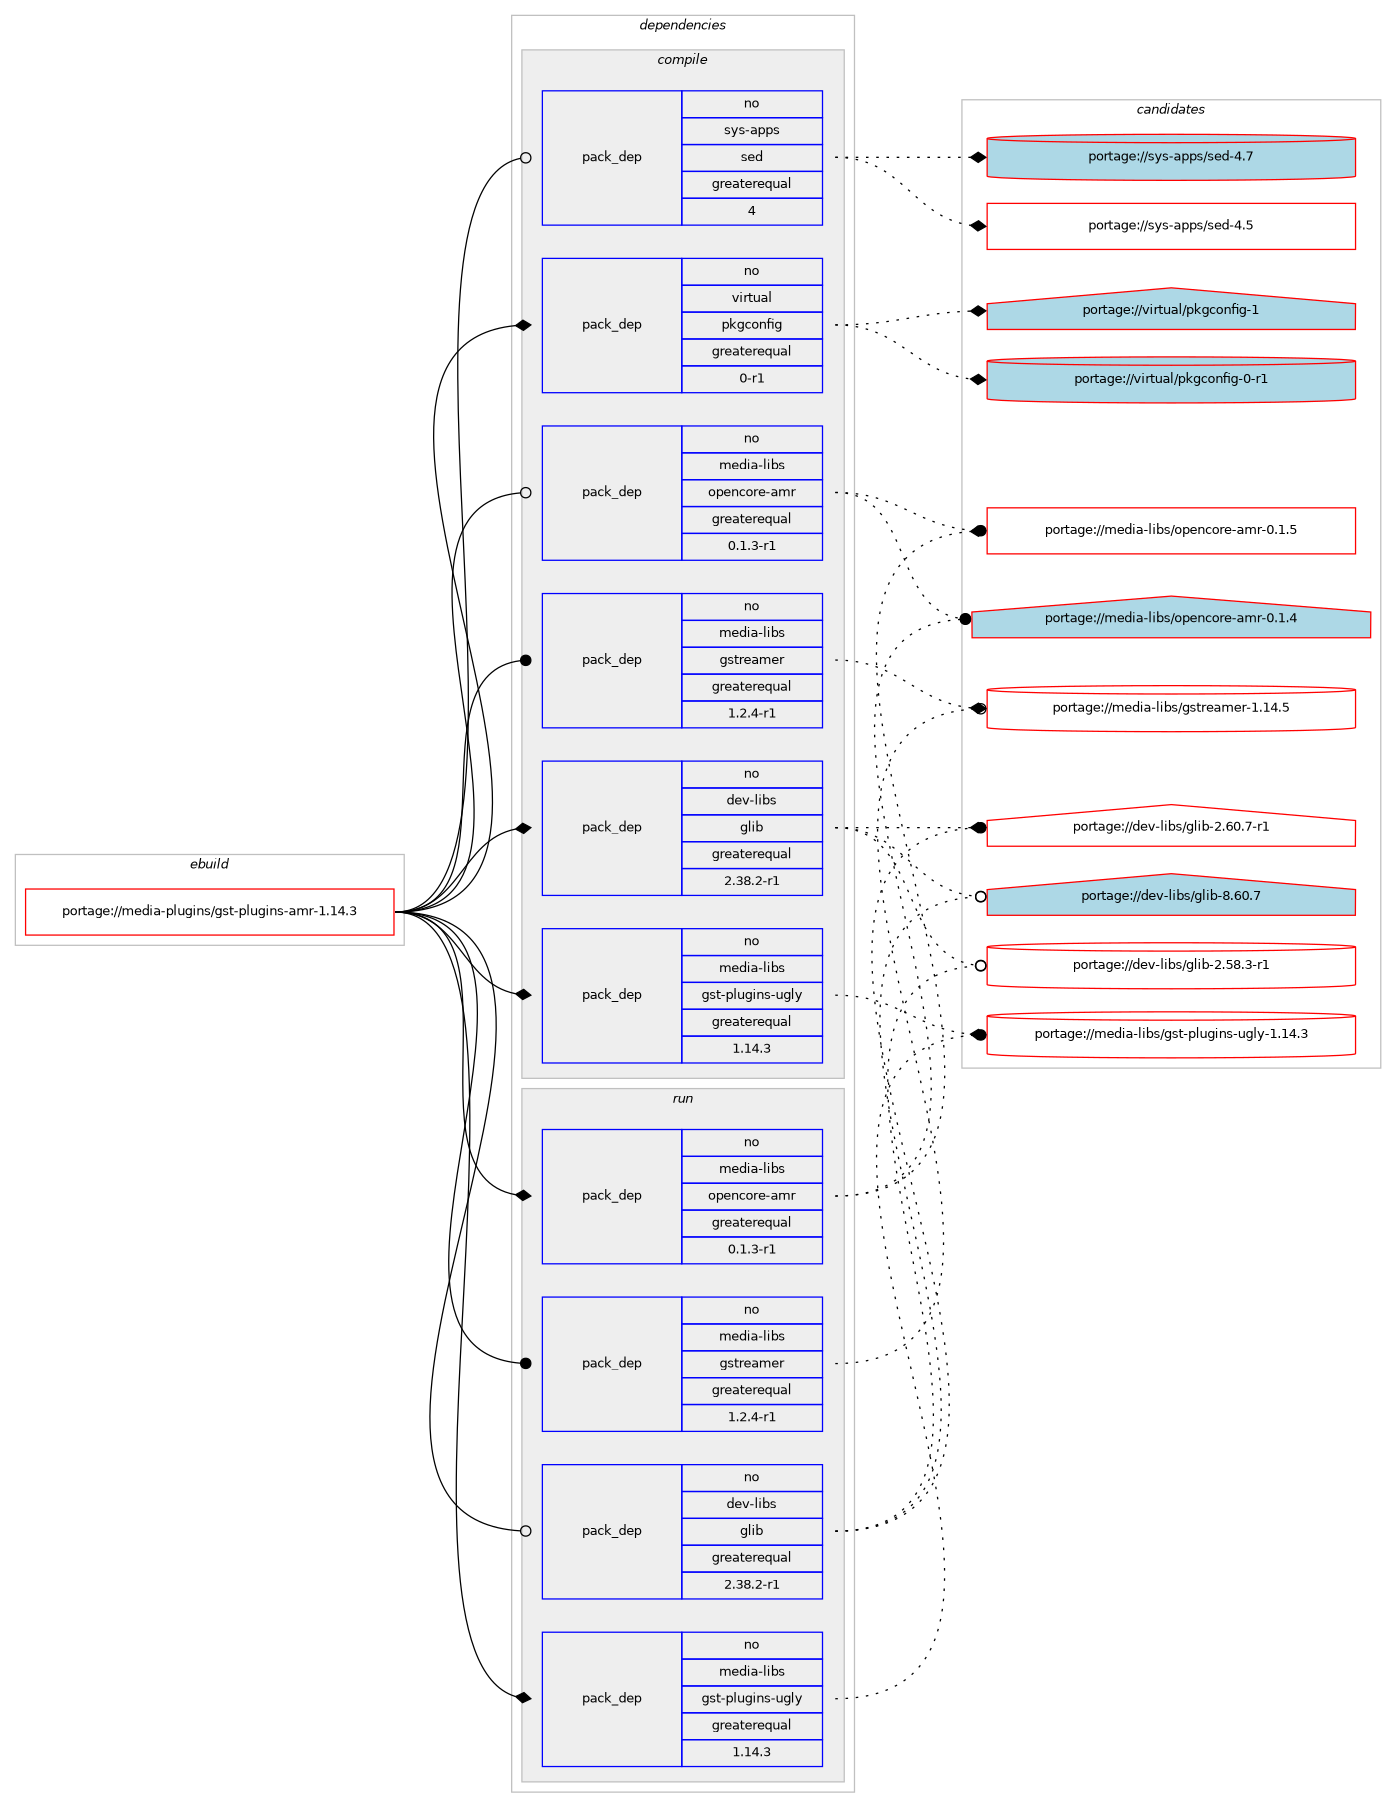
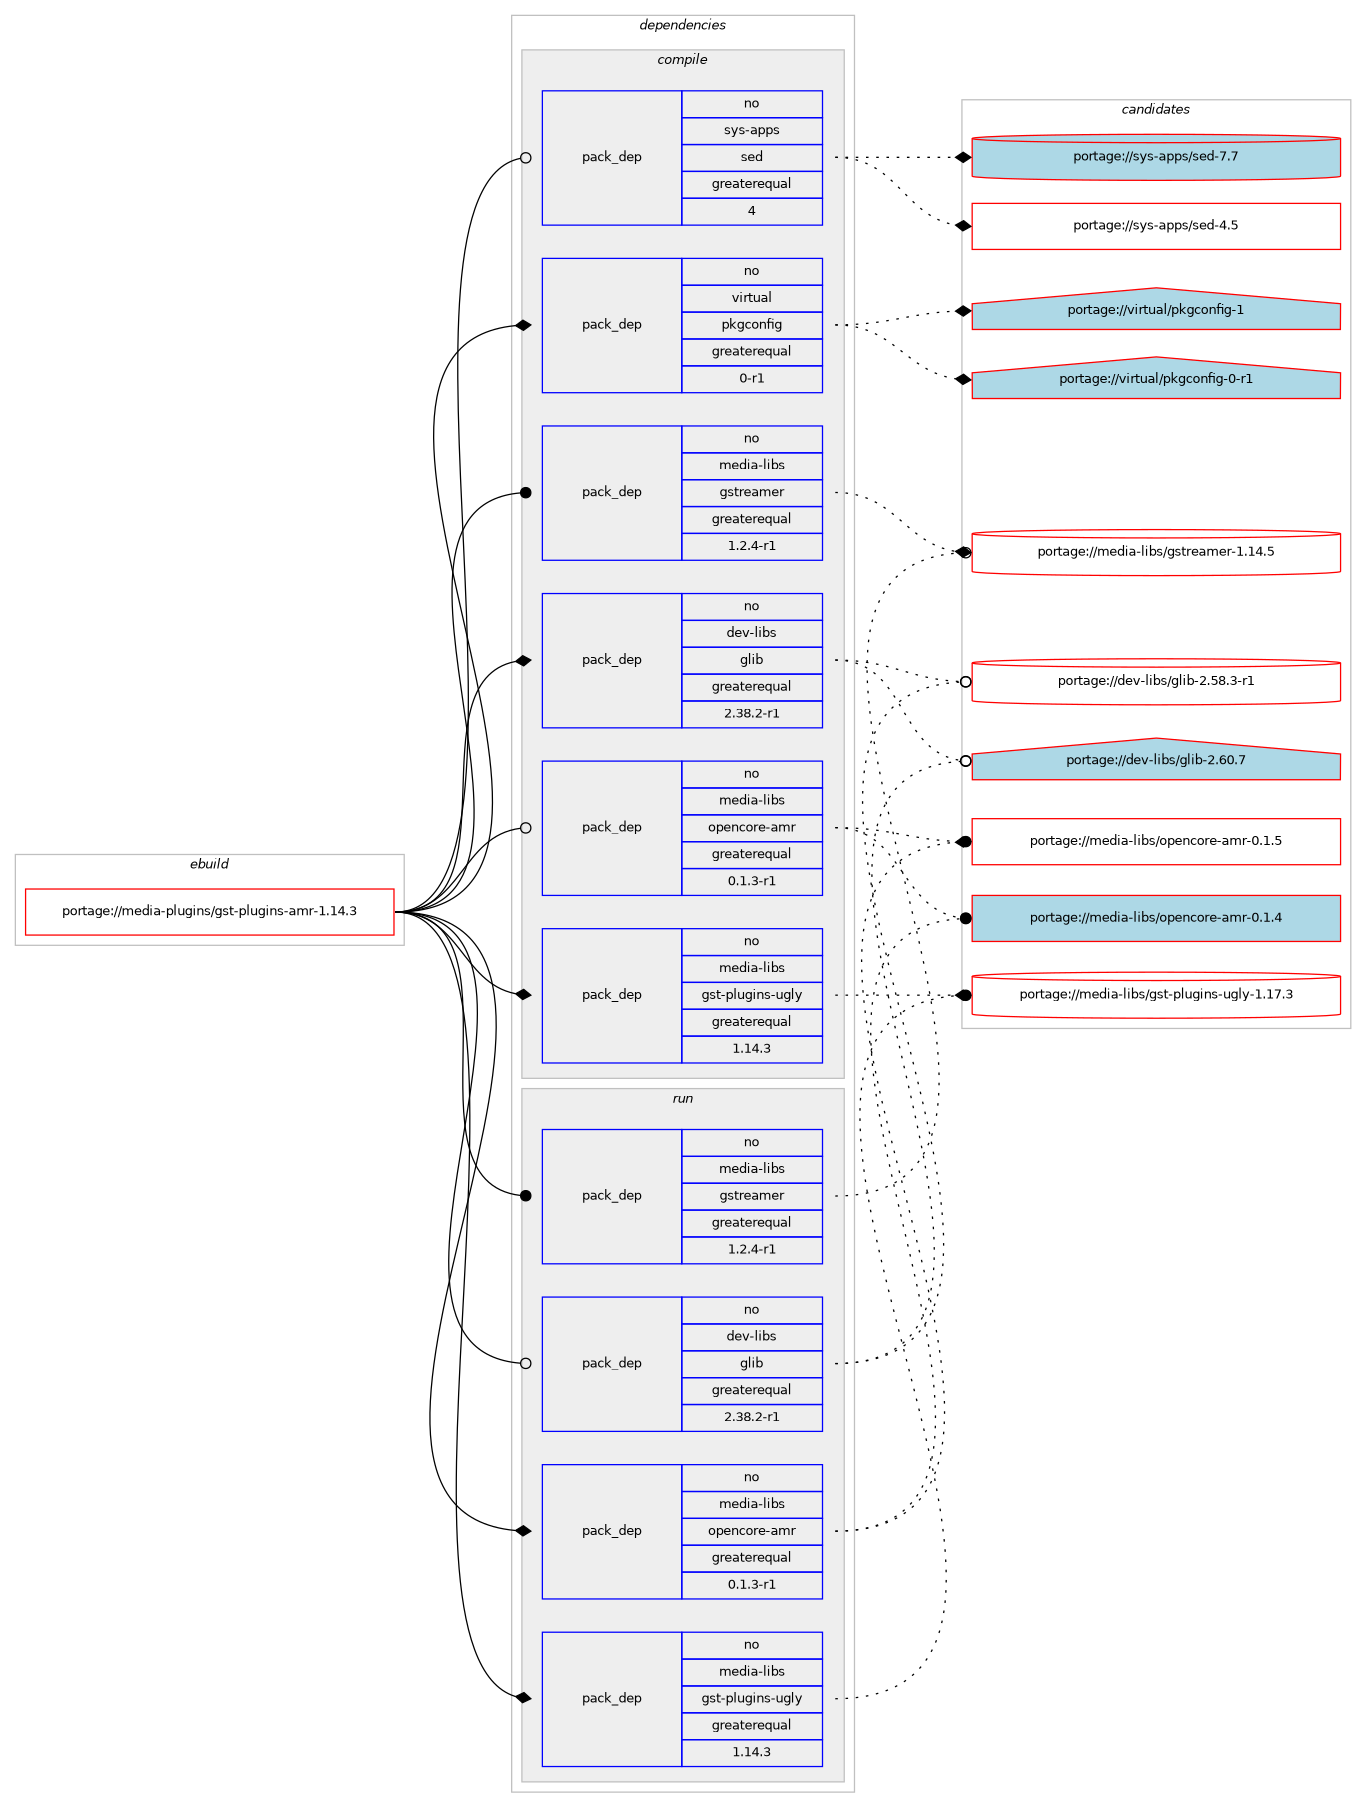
node "portage://sys-apps/sed-4.7": label "portage://sys-apps/sed-4.7" -> "portage://sys-apps/sed-7.7"
node "portage://virtual/pkgconfig-0-r1": shape cylinder -> house
node "portage://media-libs/opencore-amr-0.1.4": shape house -> box
node "portage://dev-libs/glib-2.60.7-r1": removed
node "portage://dev-libs/glib-8.60.7": label "portage://dev-libs/glib-8.60.7" -> "portage://dev-libs/glib-2.60.7"
node "portage://media-libs/gst-plugins-ugly-1.14.3": label "portage://media-libs/gst-plugins-ugly-1.14.3" -> "portage://media-libs/gst-plugins-ugly-1.17.3"
